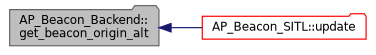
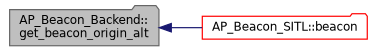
node "AP_Beacon_SITL::update": label "AP_Beacon_SITL::update" -> "AP_Beacon_SITL::beacon"
